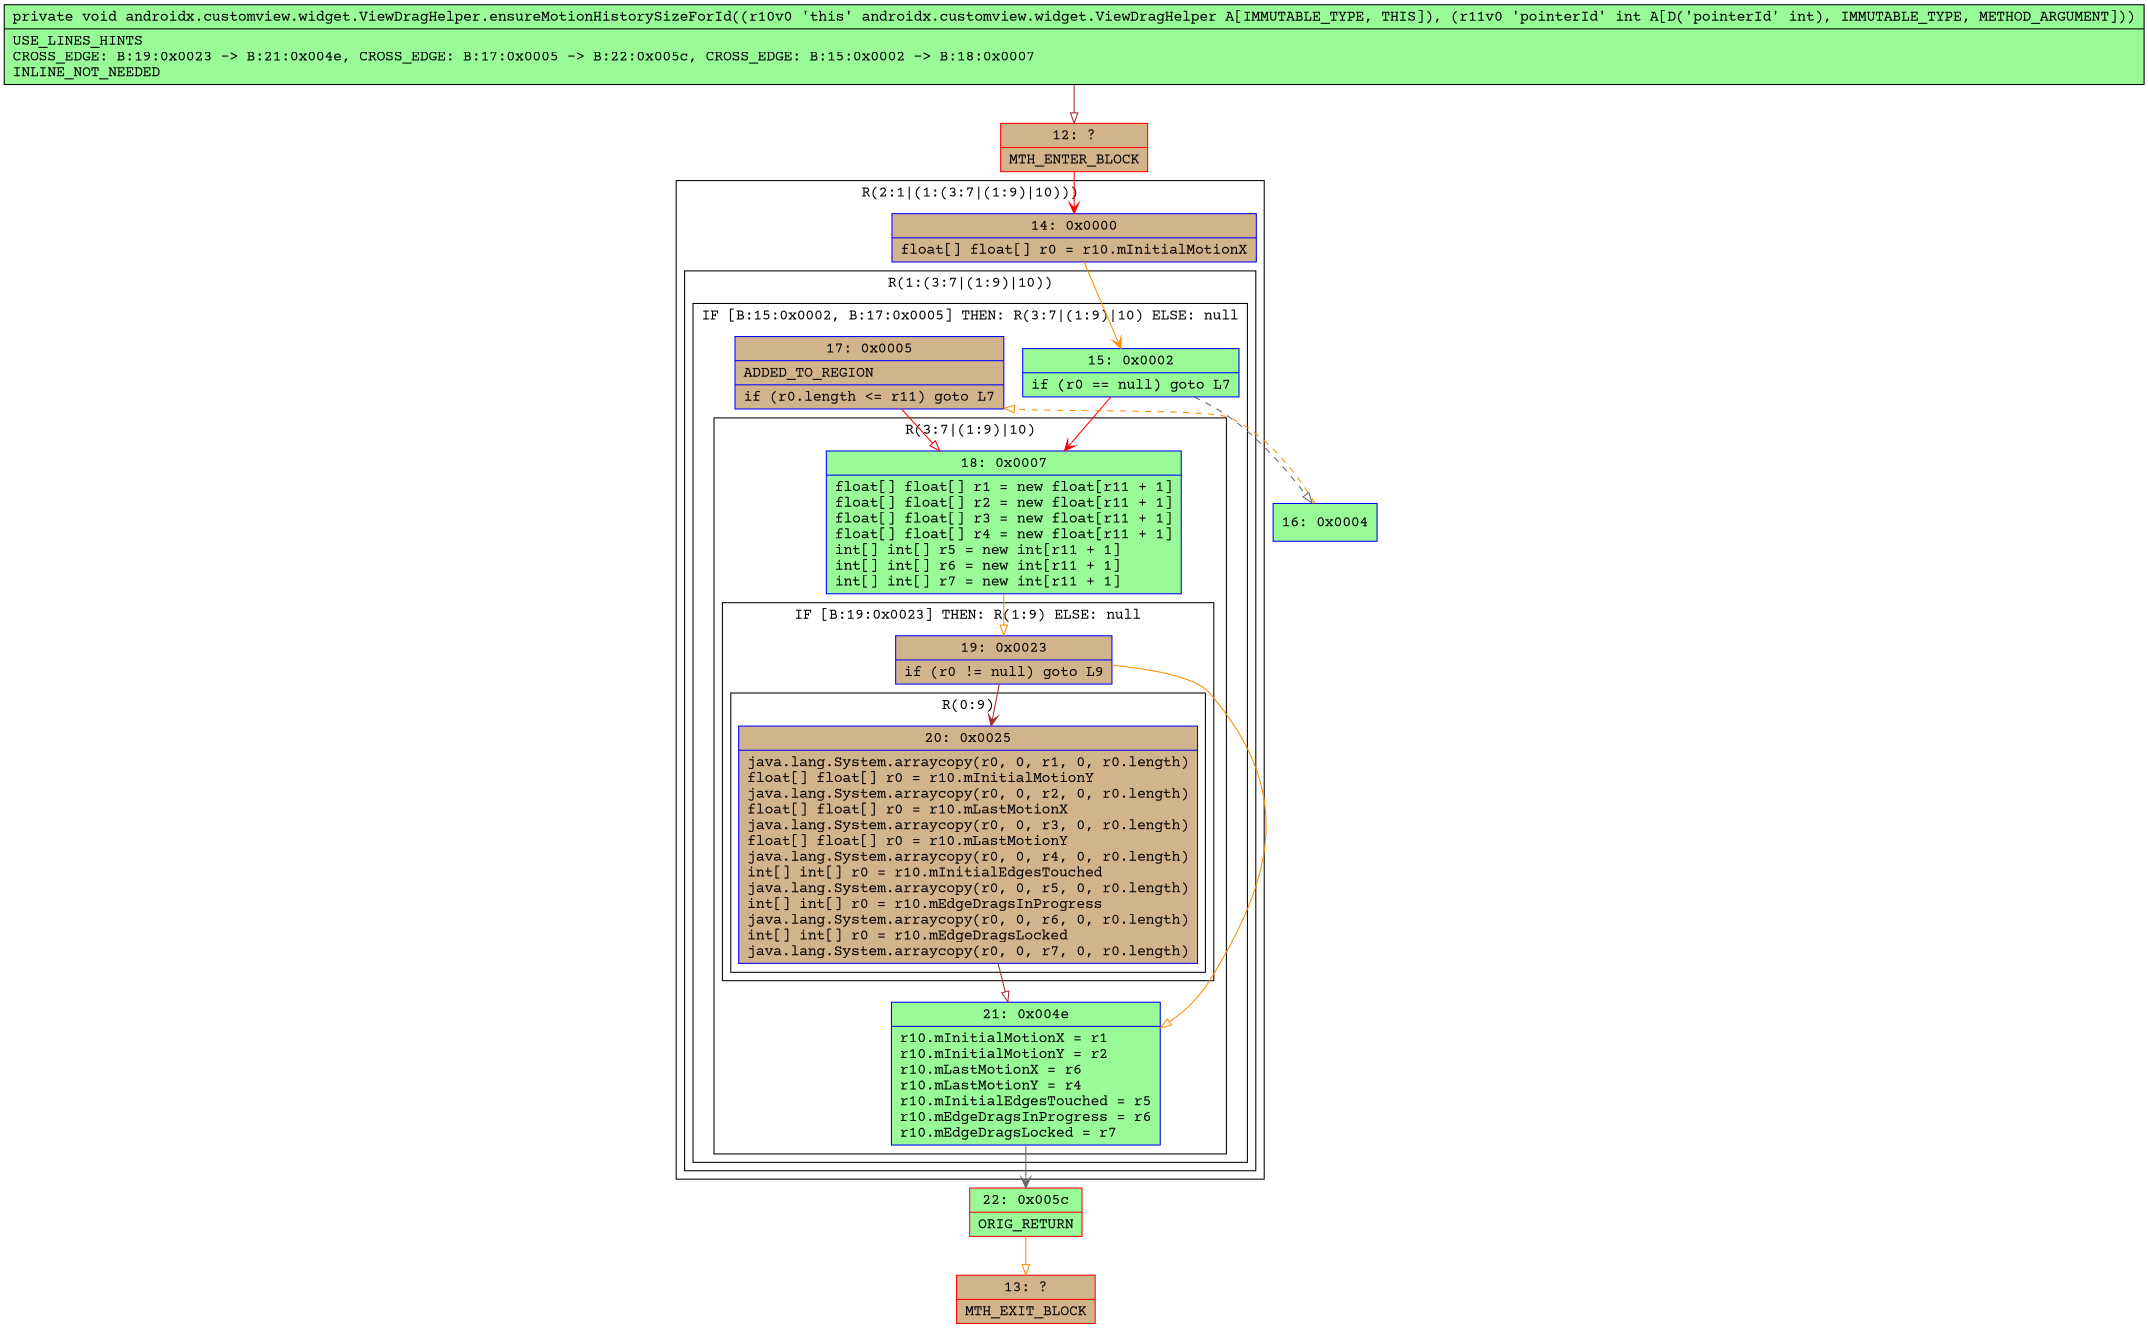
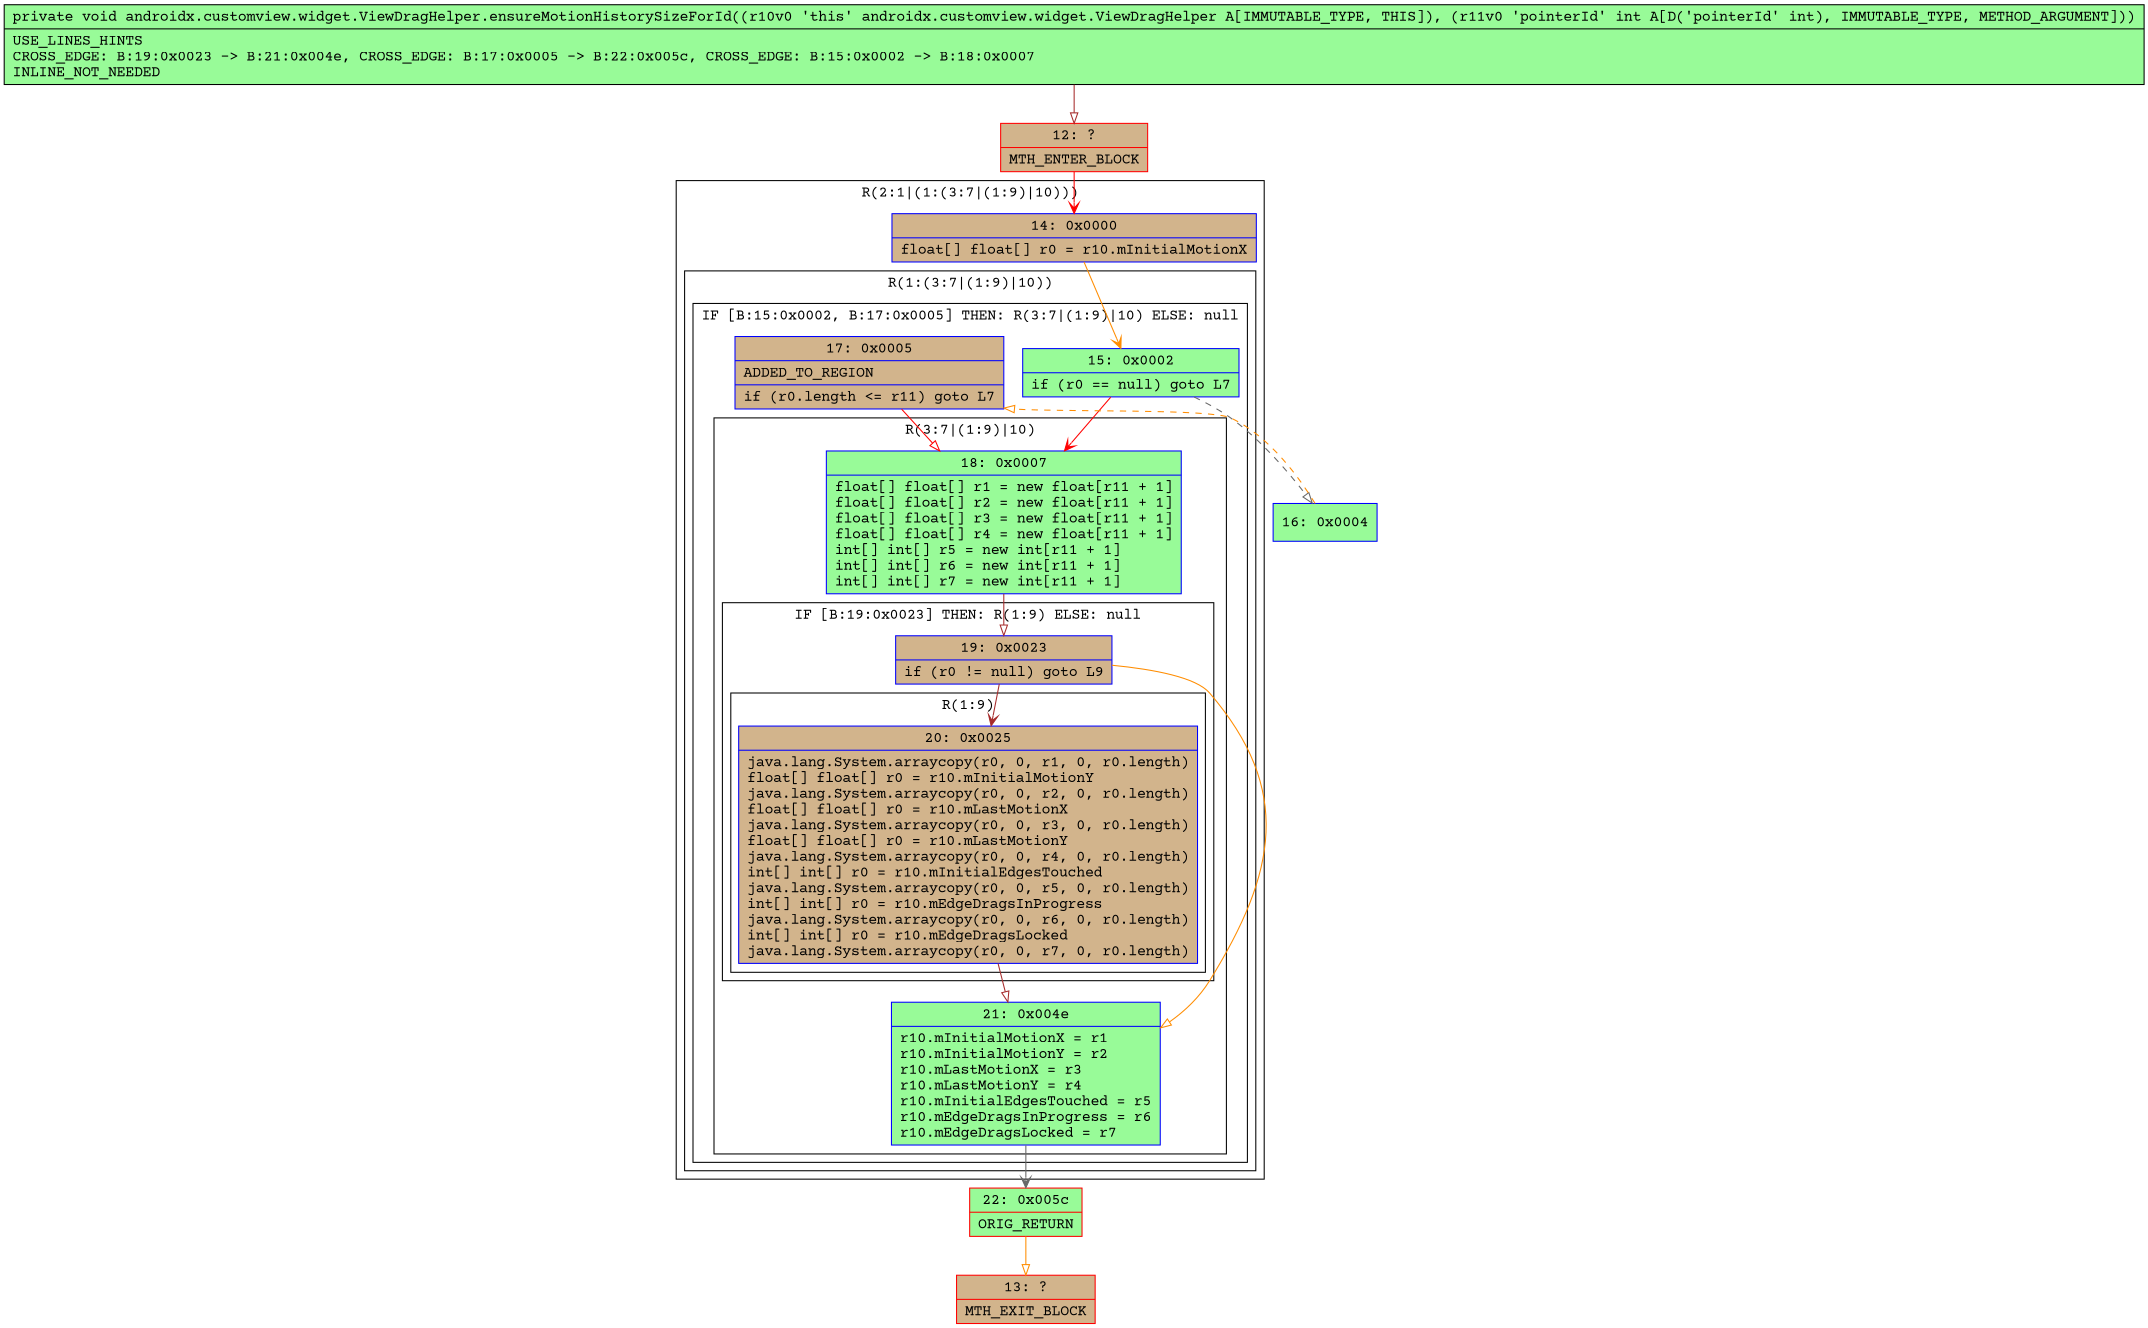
edge "18: 0x0007" -> "19: 0x0023": color darkorange -> brown
cluster "R(0:9)": label "R(0:9)" -> "R(1:9)"
node "21: 0x004e": text "r10.mLastMotionX = r6" -> "r10.mLastMotionX = r3"
